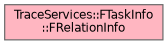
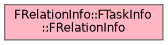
node "TraceServices::FTaskInfo ::FRelationInfo": label "TraceServices::FTaskInfo ::FRelationInfo" -> "FRelationInfo::FTaskInfo ::FRelationInfo"
